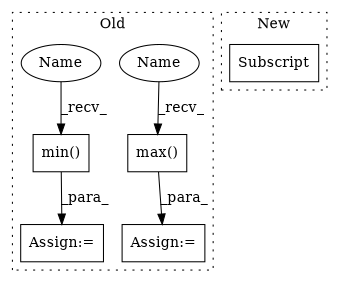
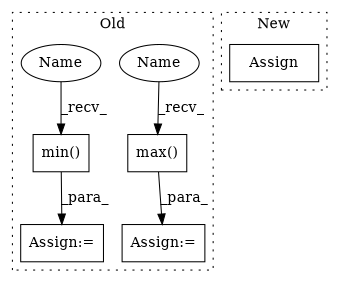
node "Subscript": label "Subscript" -> "Assign"
